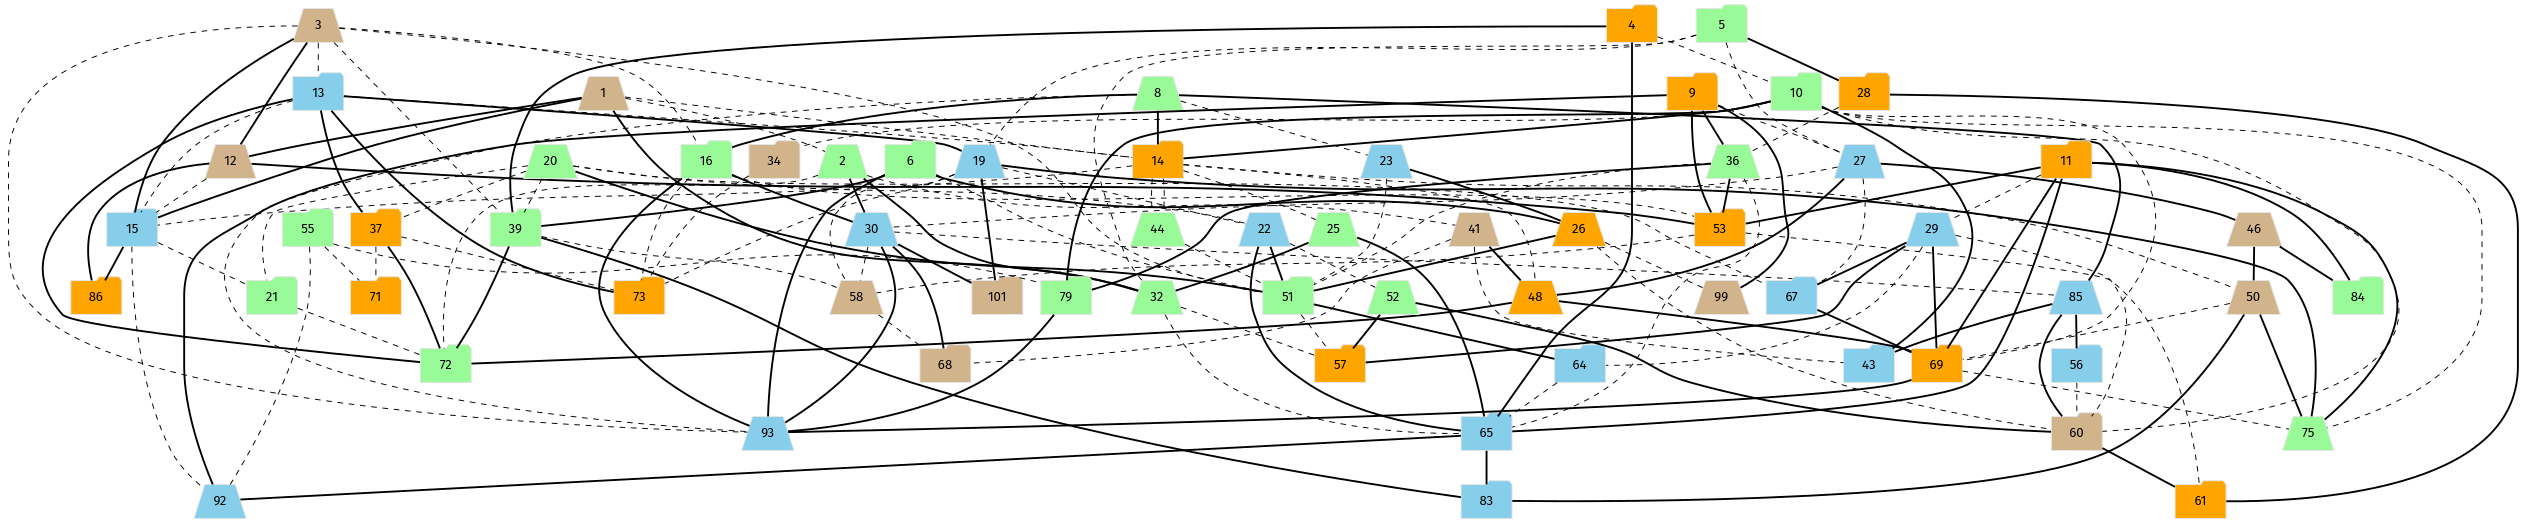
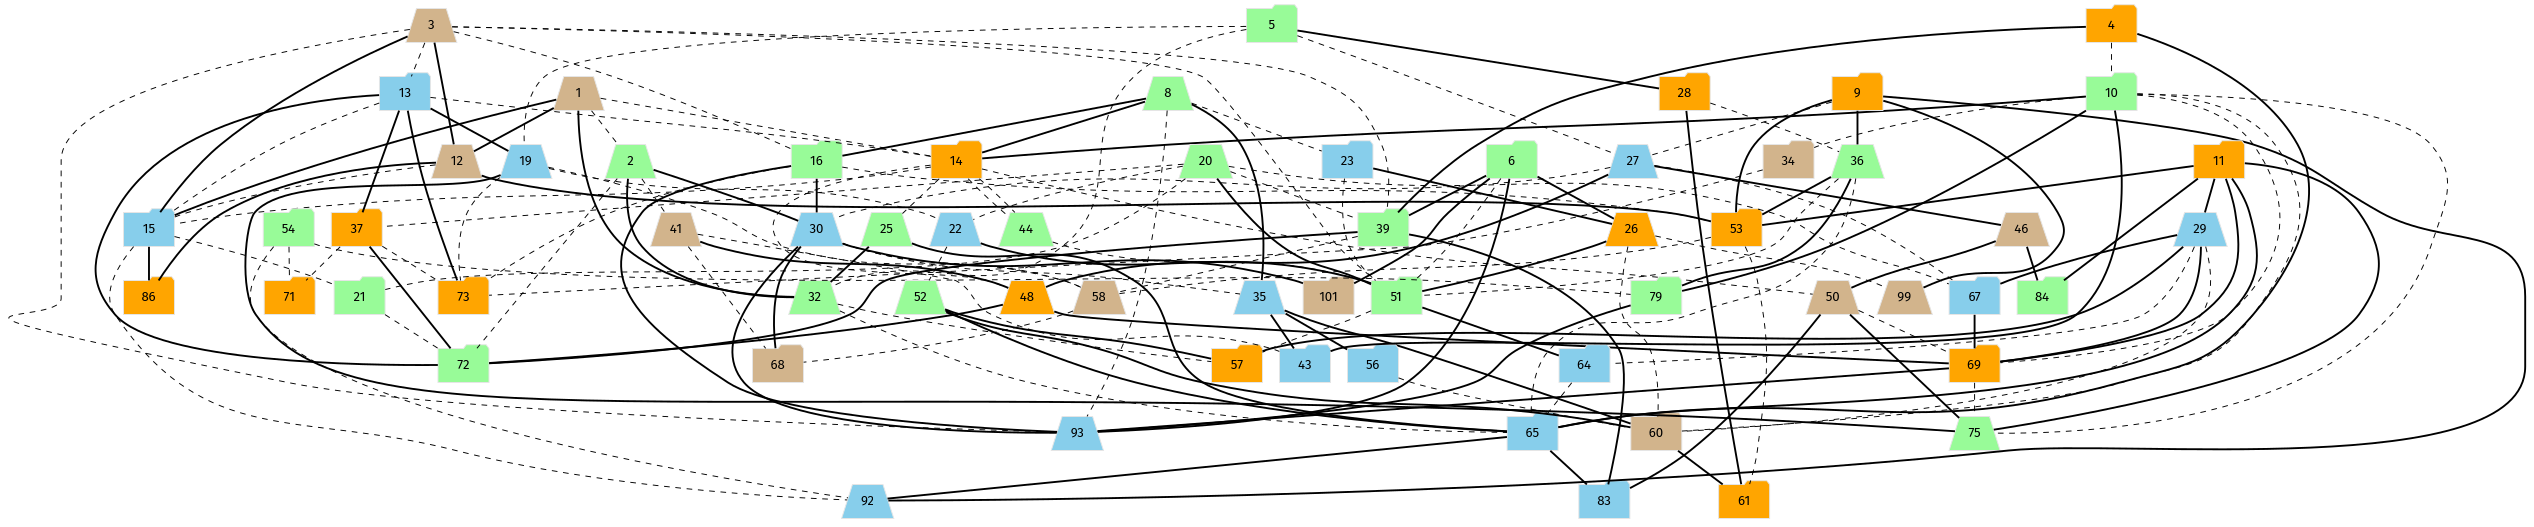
node "23": shape trapezium -> folder
edge "11" -- "29": style dashed -> bold
edge "19" -- "101": now "6" -- "101"
node "55": label "55" -> "54"
node "85": label "85" -> "35"
edge "22" -- "65": now "52" -- "65"
